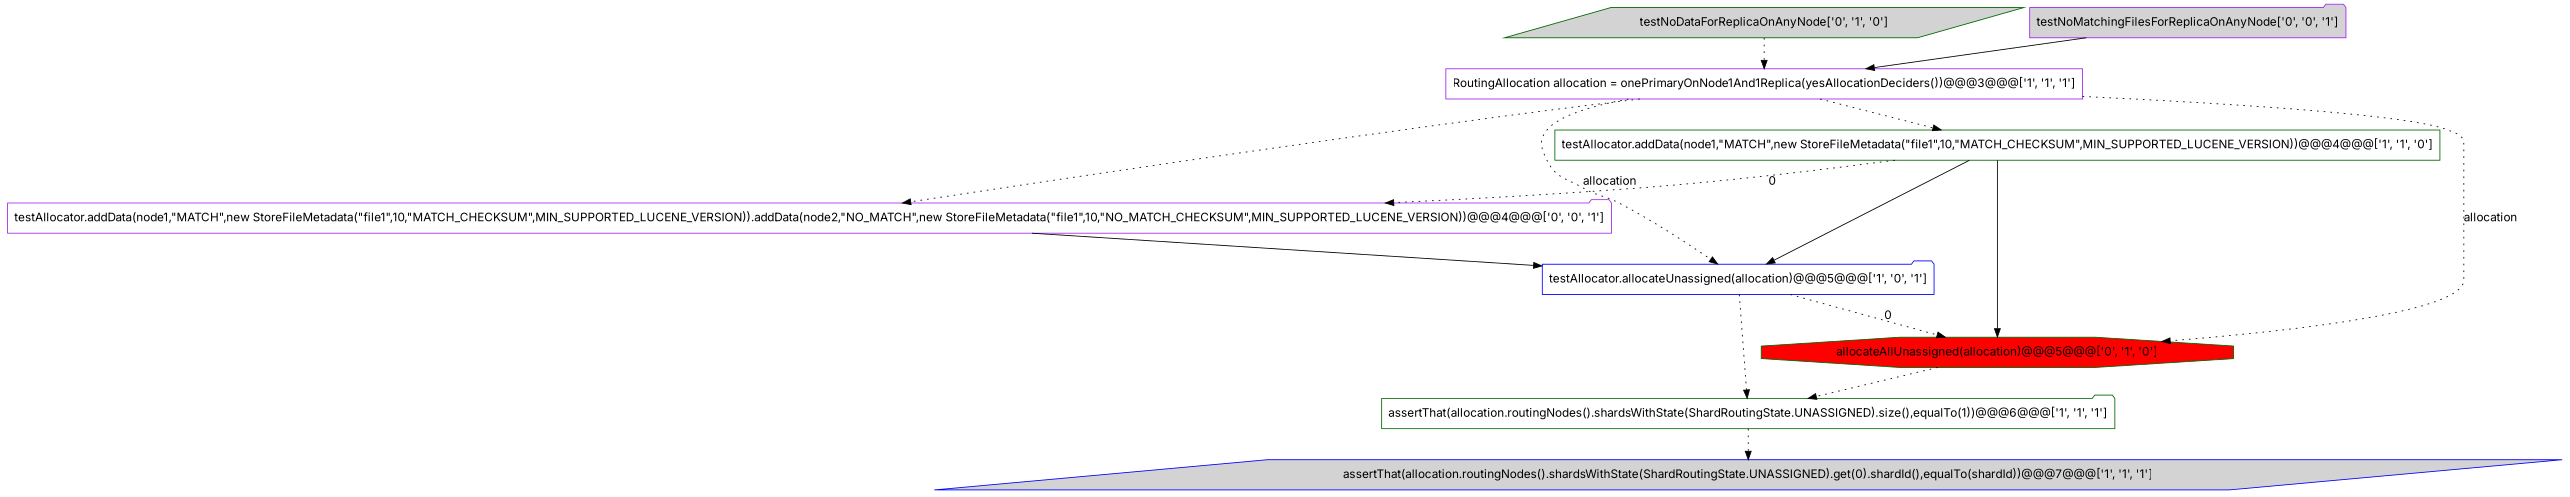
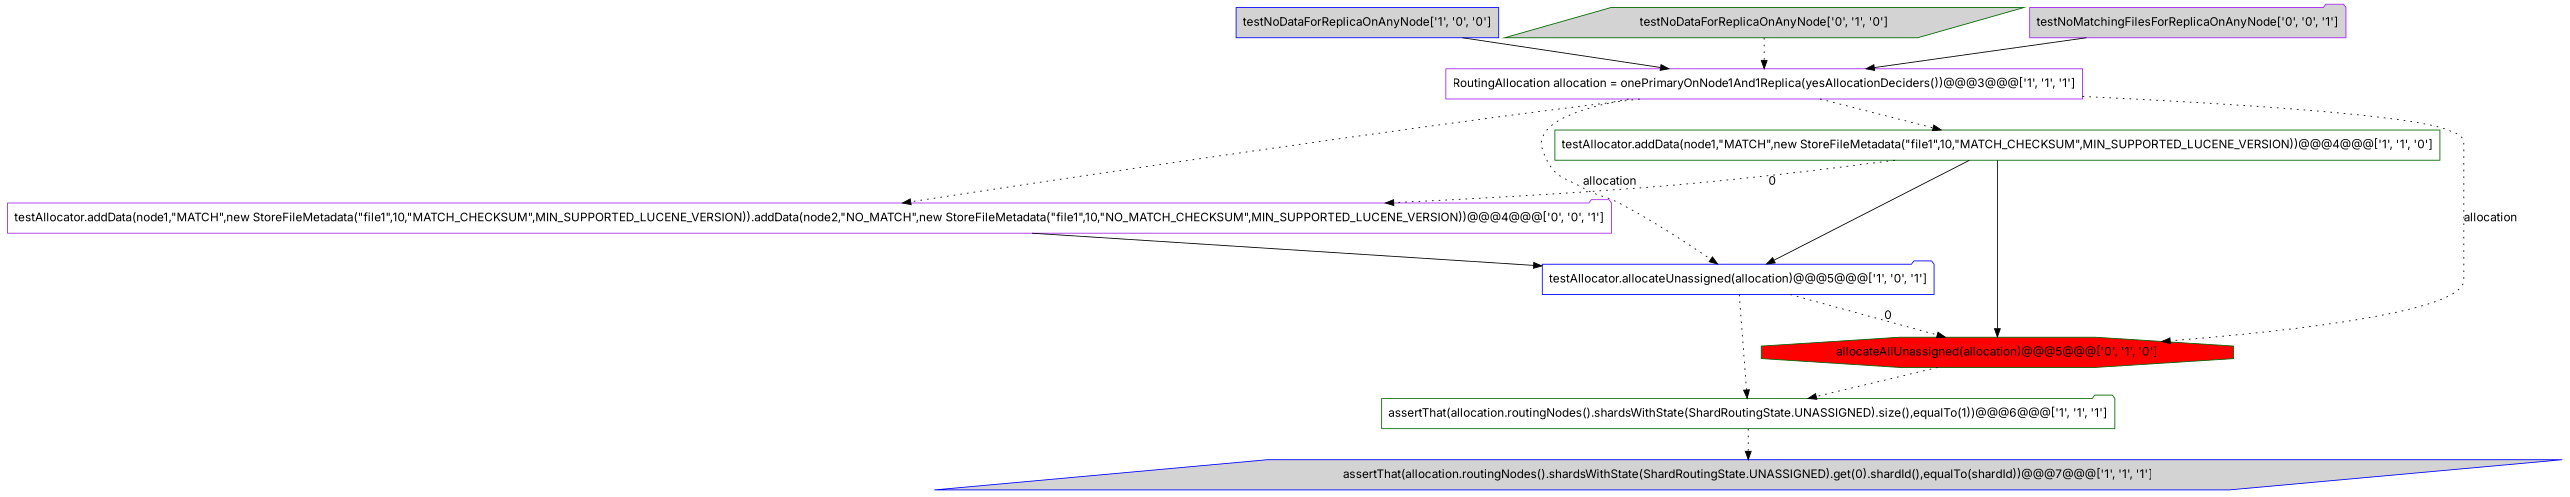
node "testNoDataForReplicaOnAnyNode['1', '0', '0']": added
